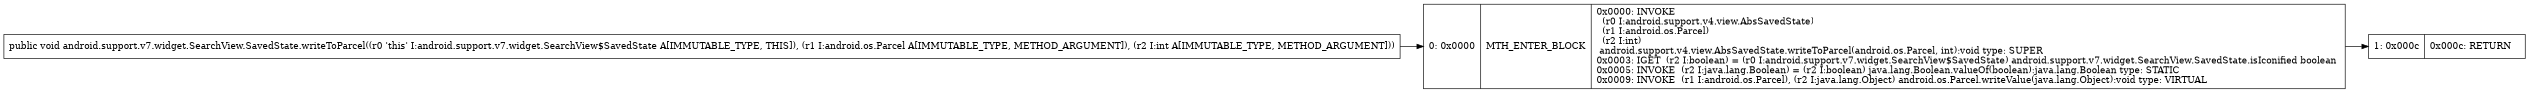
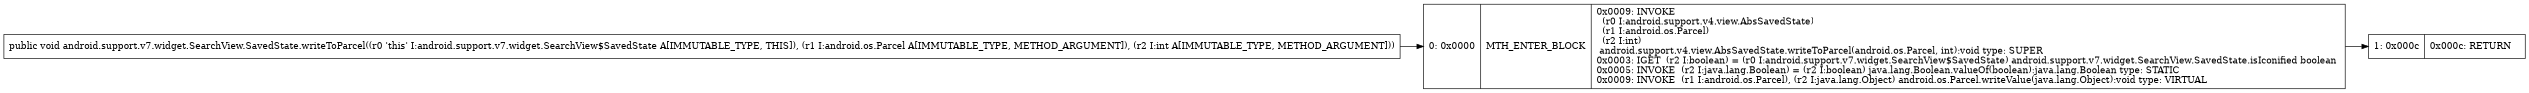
node "0: 0x0000": text "0x0000: INVOKE" -> "0x0009: INVOKE"
